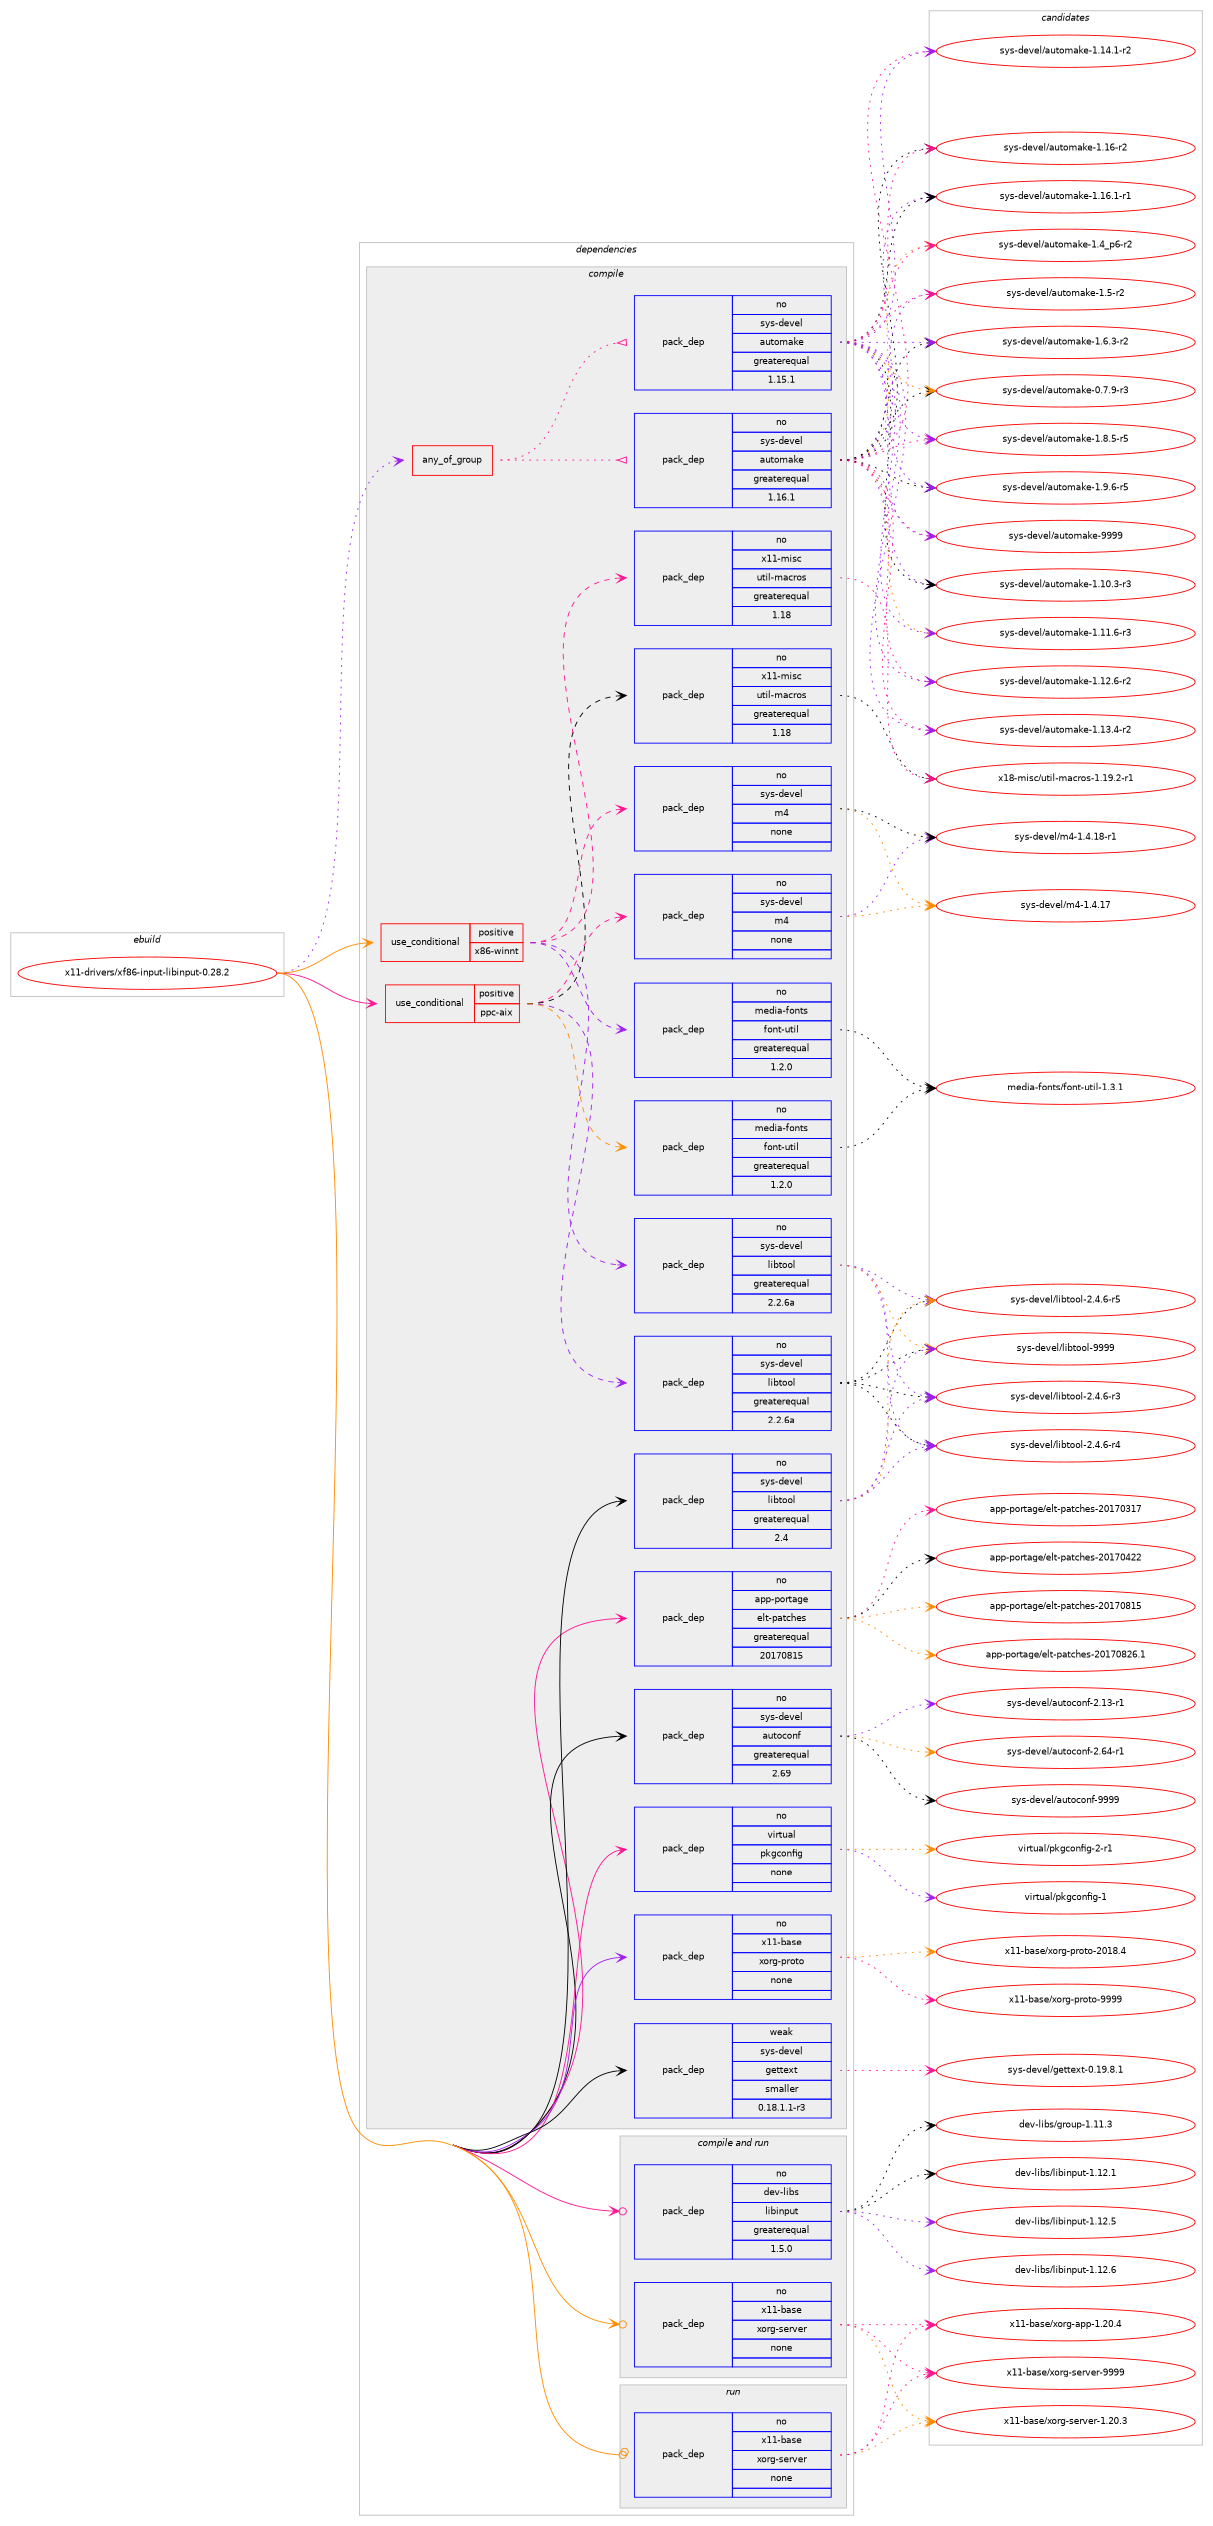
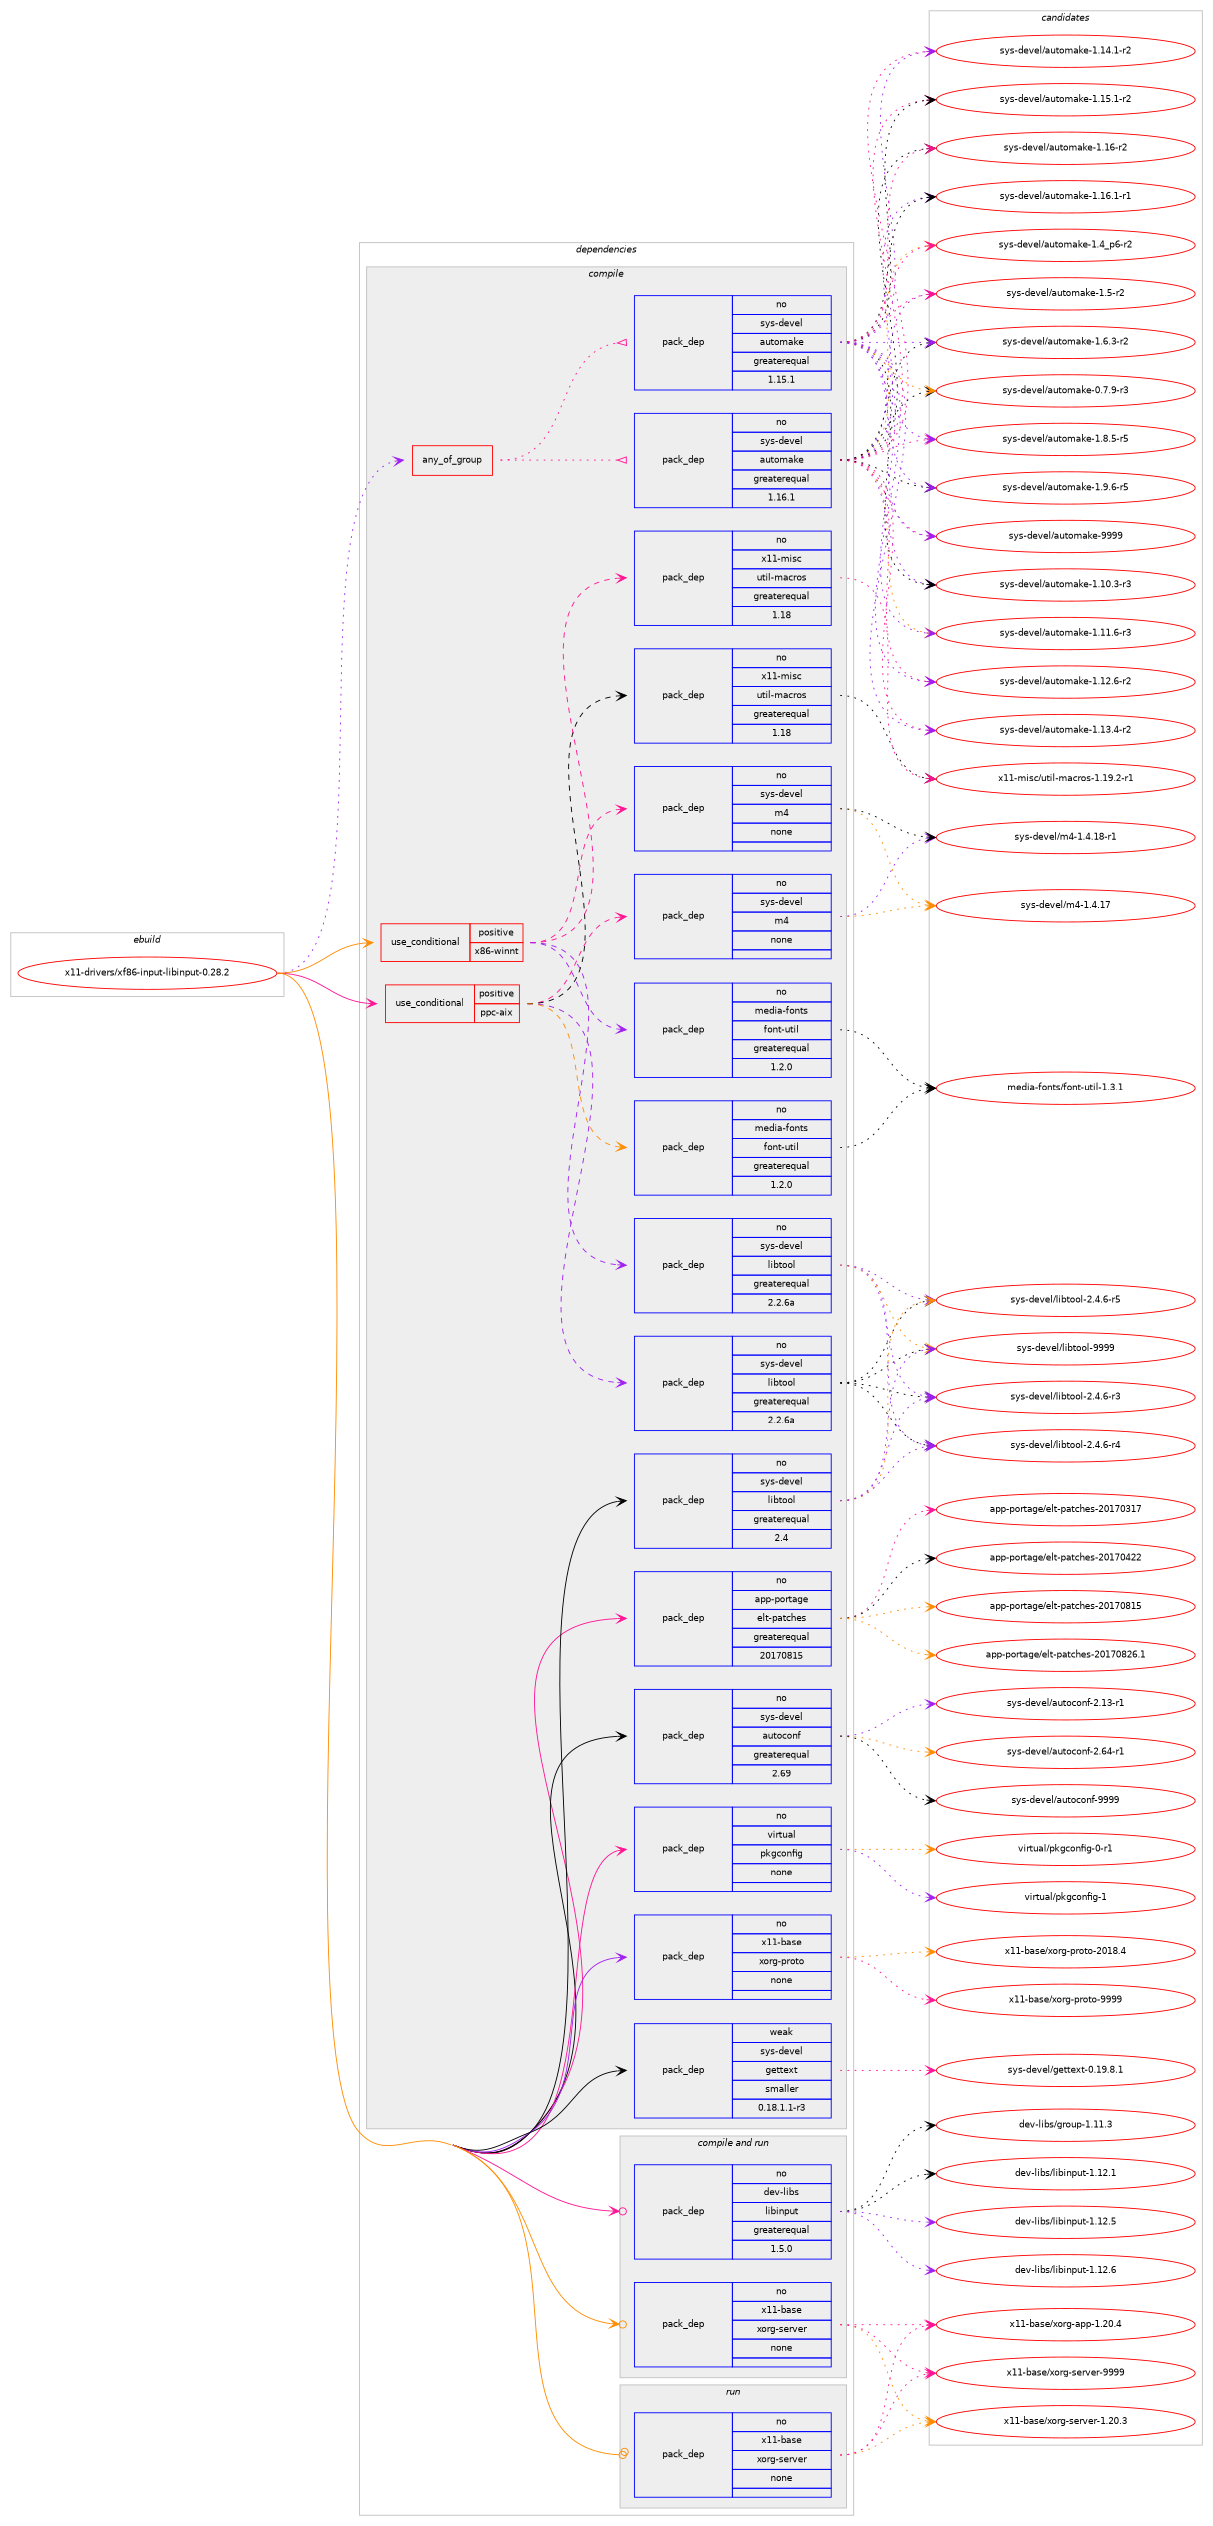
node "sys-devel/automake-1.15.1-r2": added
node "x18-misc/util-macros-1.19.2-r1": label "x18-misc/util-macros-1.19.2-r1" -> "x11-misc/util-macros-1.19.2-r1"
node "virtual/pkgconfig-2-r1": label "virtual/pkgconfig-2-r1" -> "virtual/pkgconfig-0-r1"
